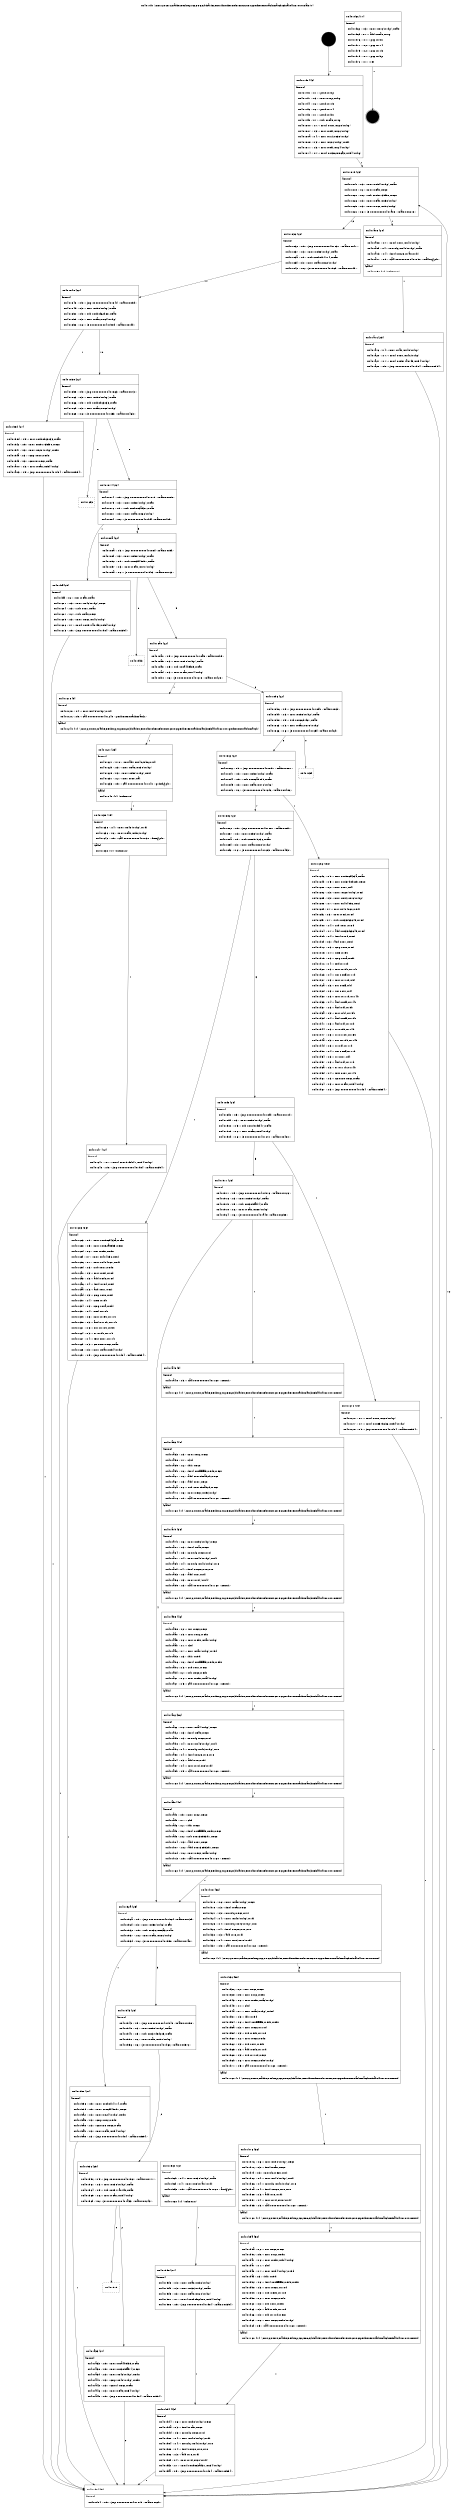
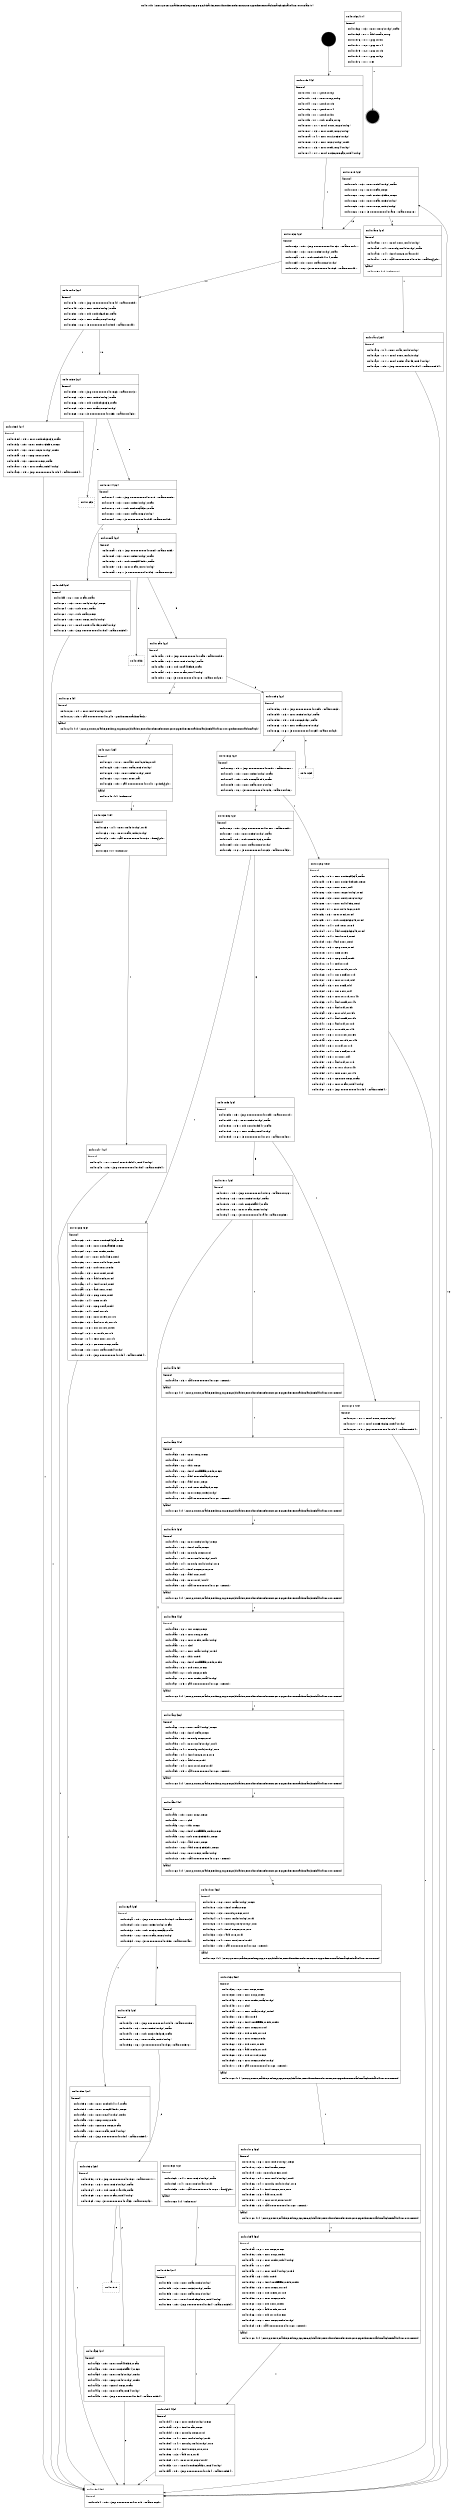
edge "0x4017f0 [43]" -> "0x40181b [23]": now "0x4017f0 [43]" -> "0x401832 [22]"
edge "0x401af0 [40]" -> "0x40192a [25]": now "0x401af0 [40]" -> "0x401b18 [36]"
